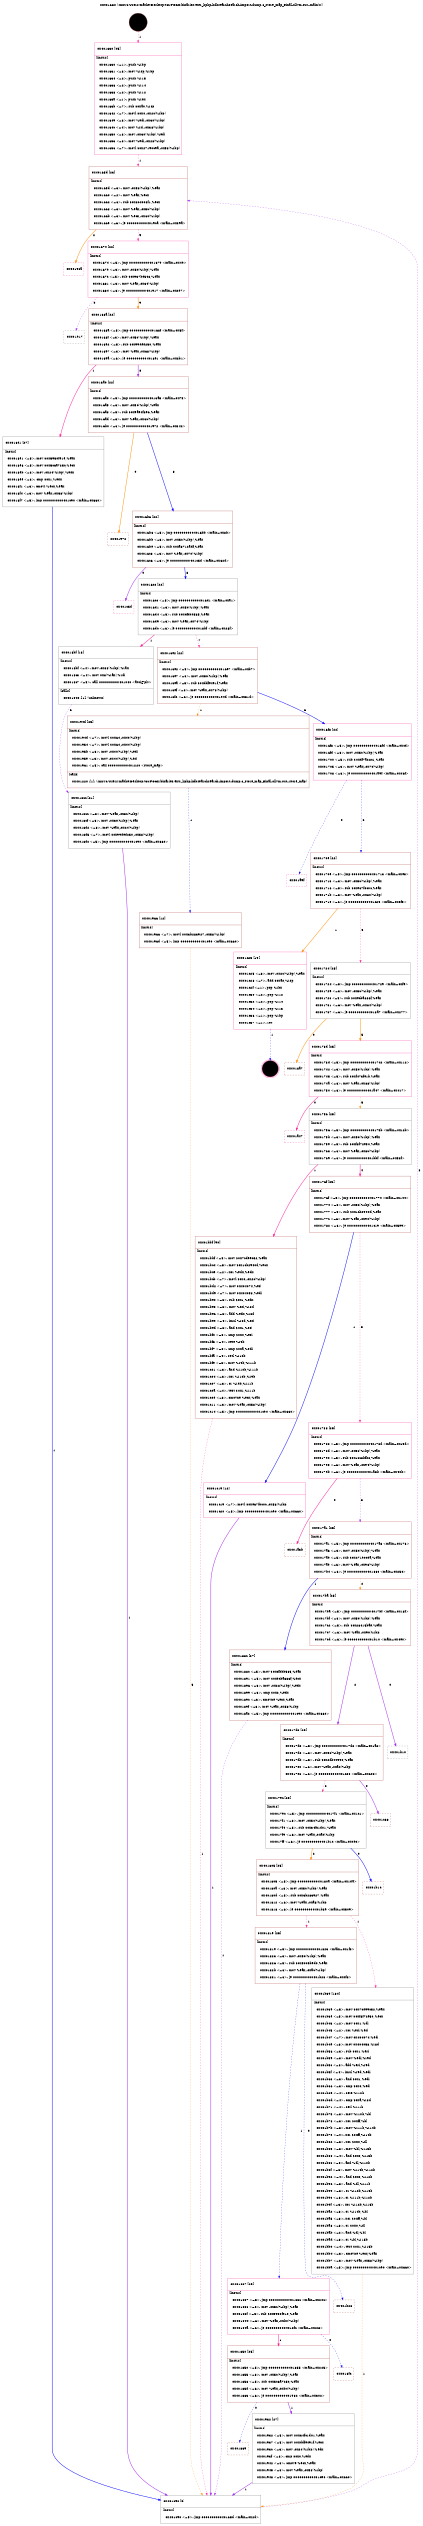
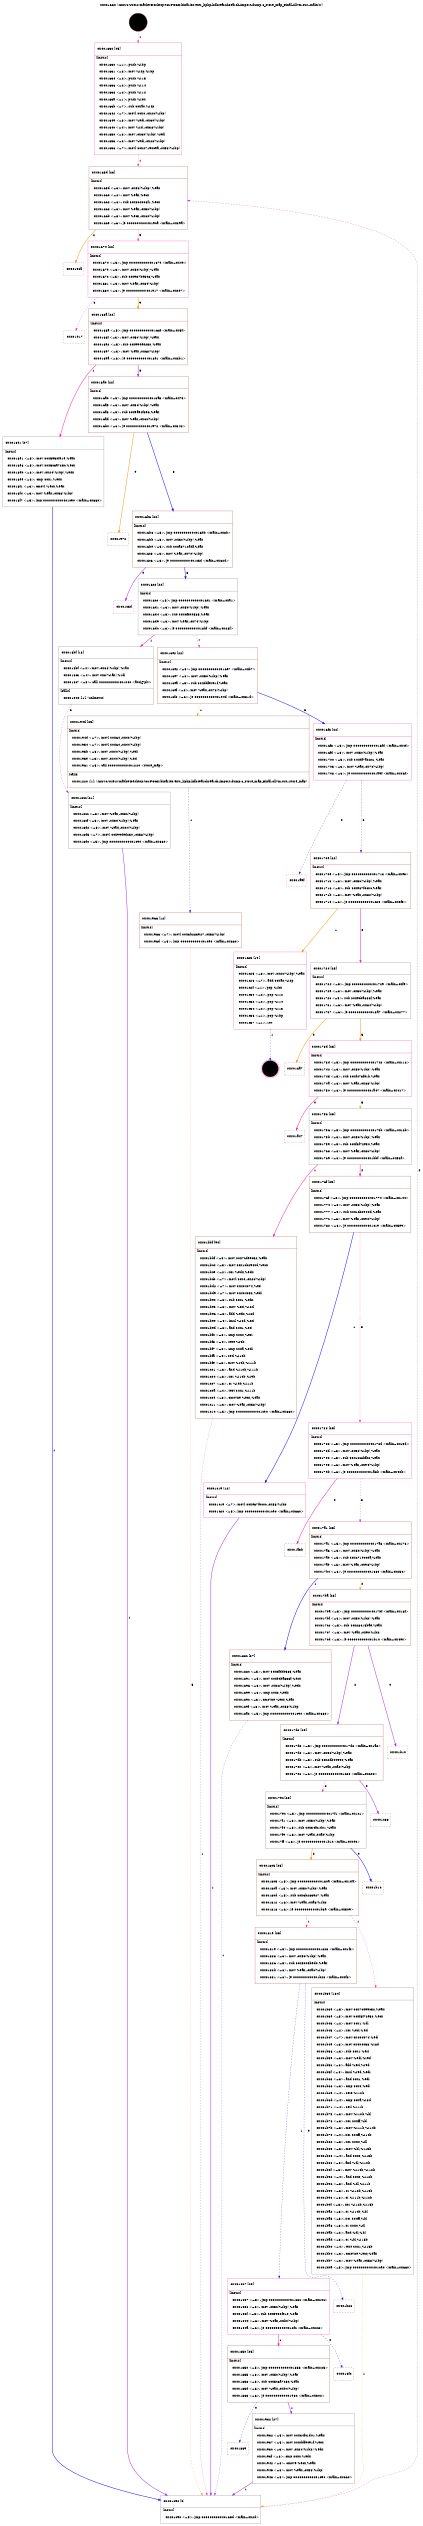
edge "0x40170e [22]" -> "0x401724 [25]": style dashed -> bold
